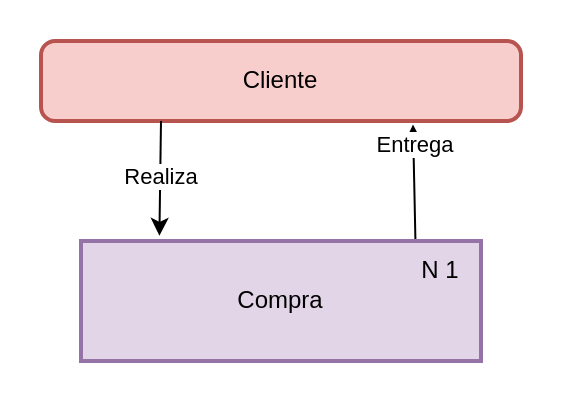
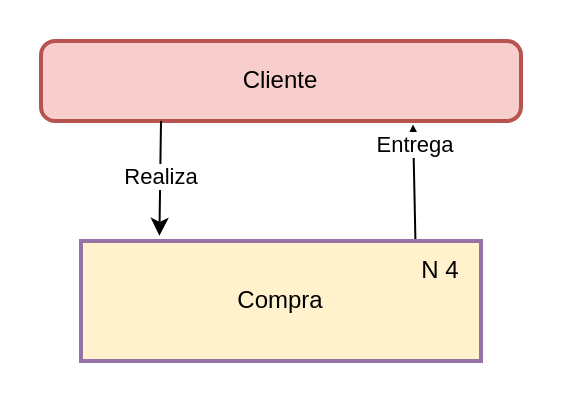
node "N 1": label "N 1" -> "N 4"
node "Compra": fillcolor #e1d5e7 -> #fff2cc
